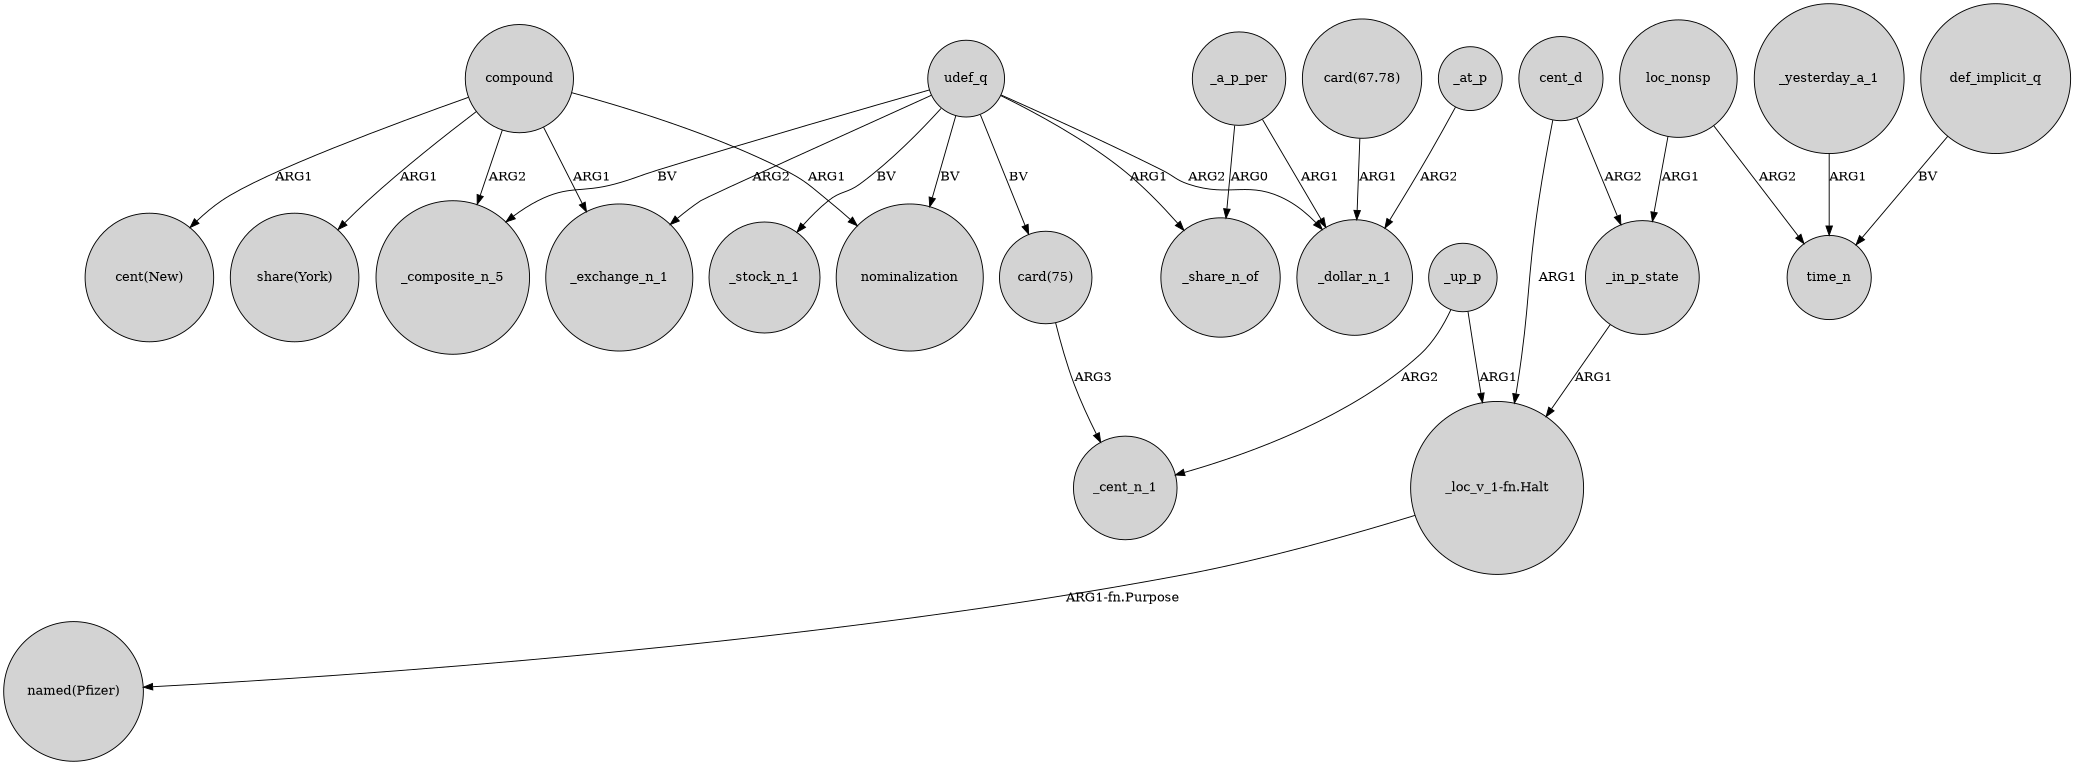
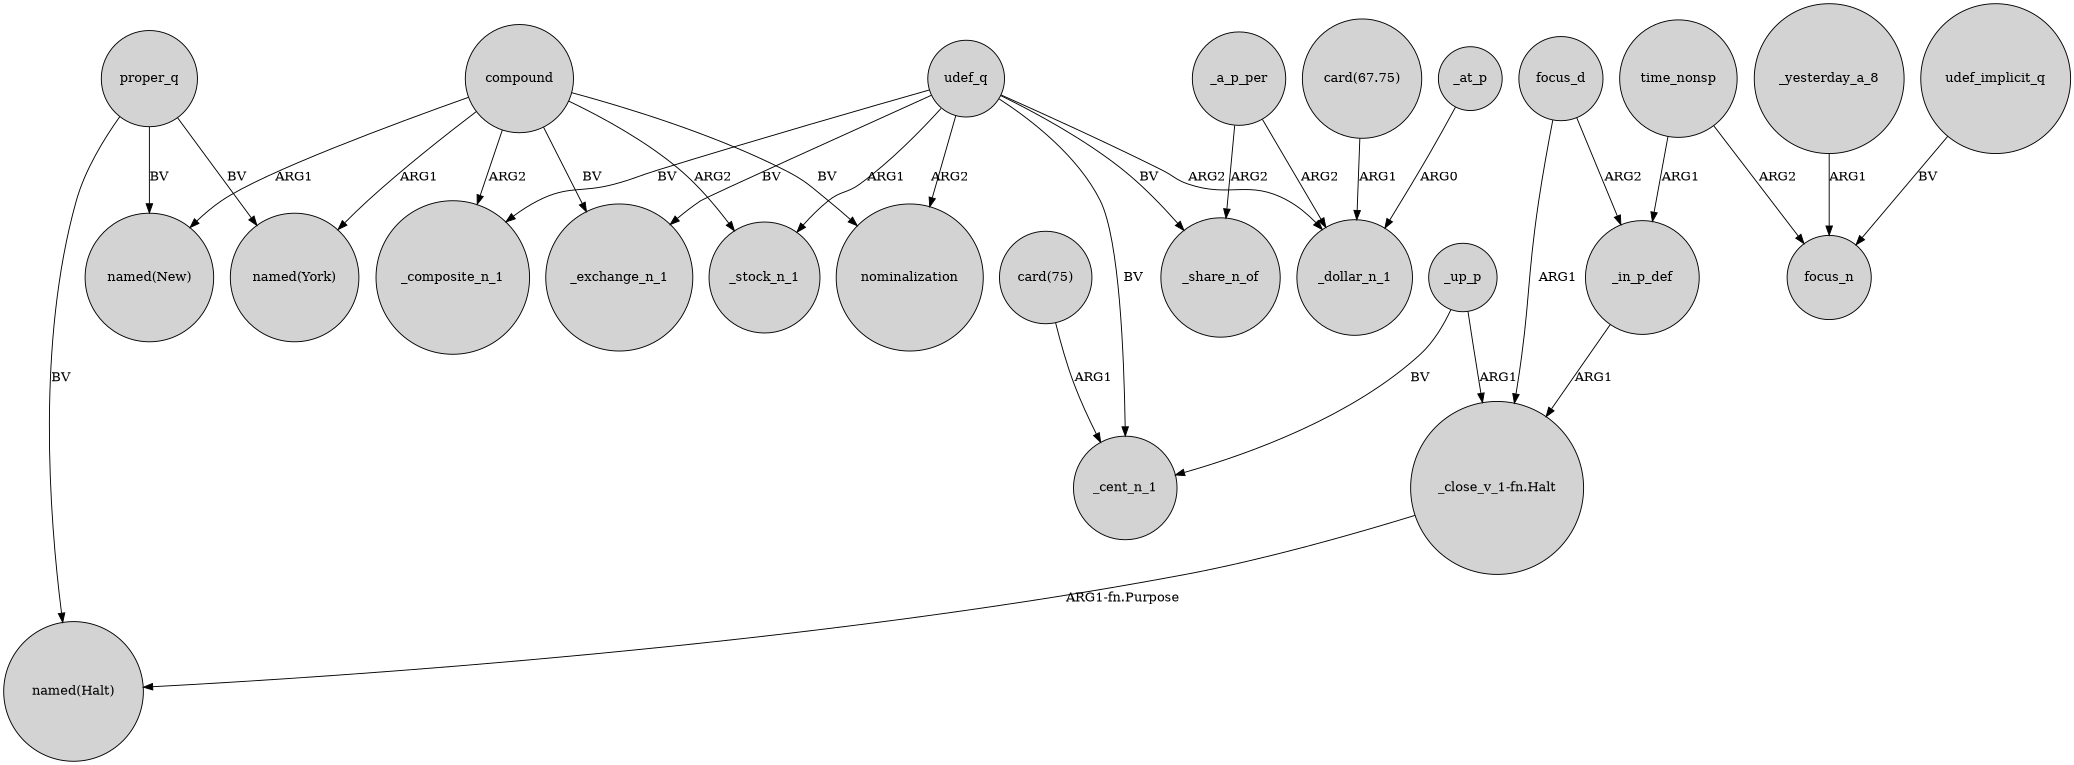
node "proper_q": added
node "card(67.78)": label "card(67.78)" -> "card(67.75)"
node "cent_d": label "cent_d" -> "focus_d"
node "loc_nonsp": label "loc_nonsp" -> "time_nonsp"
node "_yesterday_a_1": label "_yesterday_a_1" -> "_yesterday_a_8"
node "def_implicit_q": label "def_implicit_q" -> "udef_implicit_q"
edge "compound" -> "_stock_n_1": added, label "ARG2"
edge "udef_q" -> "card(75)": now "udef_q" -> "_cent_n_1"
edge "compound" -> "_exchange_n_1": label "ARG1" -> "BV"
edge "udef_q" -> "_exchange_n_1": label "ARG2" -> "BV"
edge "compound" -> "nominalization": label "ARG1" -> "BV"
edge "udef_q" -> "_stock_n_1": label "BV" -> "ARG1"
edge "udef_q" -> "nominalization": label "BV" -> "ARG2"
edge "udef_q" -> "_share_n_of": label "ARG1" -> "BV"
edge "_a_p_per" -> "_share_n_of": label "ARG0" -> "ARG2"
edge "_a_p_per" -> "_dollar_n_1": label "ARG1" -> "ARG2"
edge "_at_p" -> "_dollar_n_1": label "ARG2" -> "ARG0"
node "cent(New)": label "cent(New)" -> "named(New)"
node "share(York)": label "share(York)" -> "named(York)"
node "_composite_n_5": label "_composite_n_5" -> "_composite_n_1"
node "_in_p_state": label "_in_p_state" -> "_in_p_def"
node "time_n": label "time_n" -> "focus_n"
edge "card(75)" -> "_cent_n_1": label "ARG3" -> "ARG1"
edge "_up_p" -> "_cent_n_1": label "ARG2" -> "BV"
node "_loc_v_1-fn.Halt": label "_loc_v_1-fn.Halt" -> "_close_v_1-fn.Halt"
node "named(Pfizer)": label "named(Pfizer)" -> "named(Halt)"
